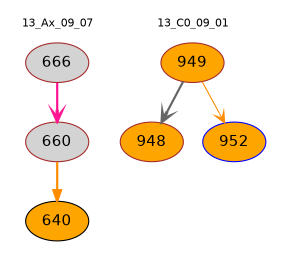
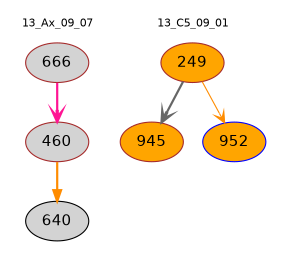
cluster "13_C0_09_01": label "13_C0_09_01" -> "13_C5_09_01"
node "949": label "949" -> "249"
node "660": label "660" -> "460"
node "948": label "948" -> "945"
node "640": fillcolor orange -> lightgrey
